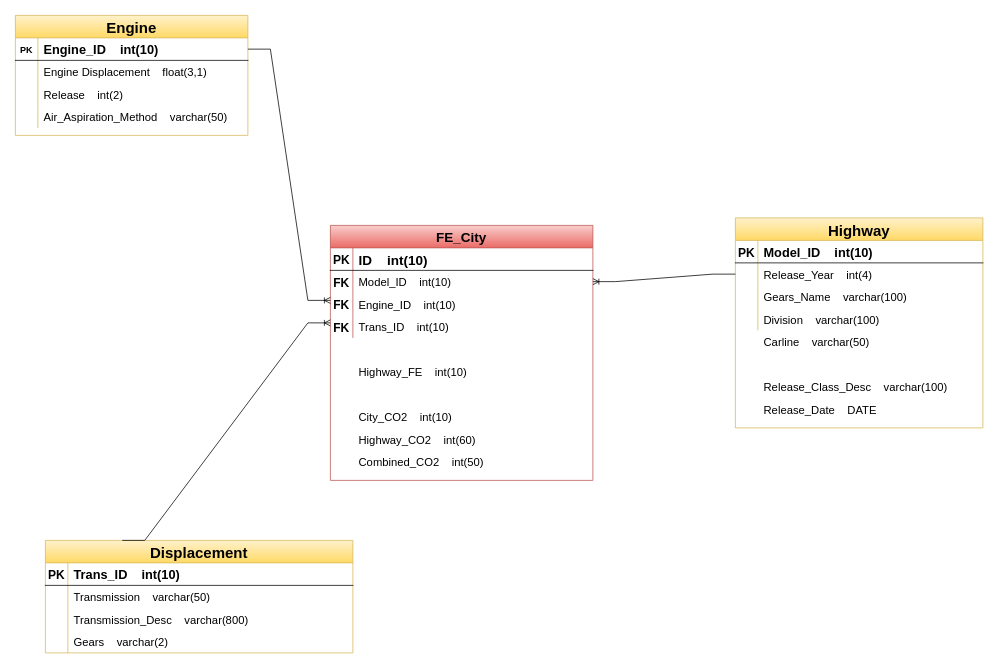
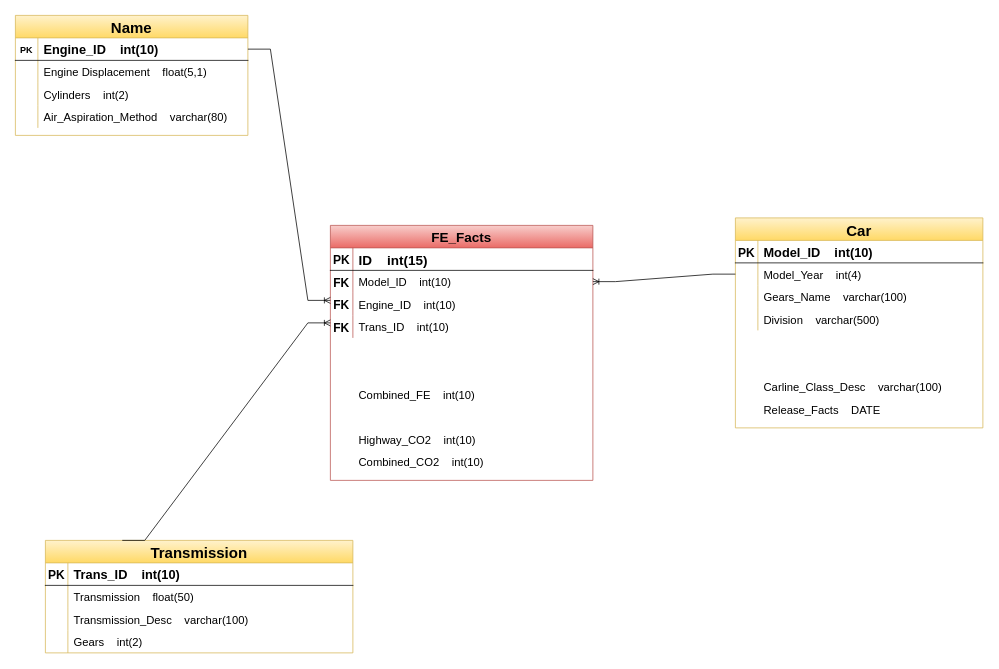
node "Engine": label "Engine" -> "Name"
node "Engine Displacement float(3,1)": label "Engine Displacement float(3,1)" -> "Engine Displacement float(5,1)"
node "Release int(2)": label "Release int(2)" -> "Cylinders int(2)"
node "Air_Aspiration_Method varchar(50)": label "Air_Aspiration_Method varchar(50)" -> "Air_Aspiration_Method varchar(80)"
node "Highway": label "Highway" -> "Car"
node "FE_City": label "FE_City" -> "FE_Facts"
node "ID int(10)": label "ID int(10)" -> "ID int(15)"
node "Release_Year int(4)": label "Release_Year int(4)" -> "Model_Year int(4)"
node "Division varchar(100)": label "Division varchar(100)" -> "Division varchar(500)"
node "Carline varchar(50)": removed
node "Highway_FE int(10)": removed
node "Release_Class_Desc varchar(100)": label "Release_Class_Desc varchar(100)" -> "Carline_Class_Desc varchar(100)"
node "Combined_FE int(10)": added
node "Release_Date DATE": label "Release_Date DATE" -> "Release_Facts DATE"
node "City_CO2 int(10)": removed
node "Highway_CO2 int(60)": label "Highway_CO2 int(60)" -> "Highway_CO2 int(10)"
node "Combined_CO2 int(50)": label "Combined_CO2 int(50)" -> "Combined_CO2 int(10)"
node "Displacement": label "Displacement" -> "Transmission"
node "Transmission varchar(50)": label "Transmission varchar(50)" -> "Transmission float(50)"
node "Transmission_Desc varchar(800)": label "Transmission_Desc varchar(800)" -> "Transmission_Desc varchar(100)"
node "Gears varchar(2)": label "Gears varchar(2)" -> "Gears int(2)"
